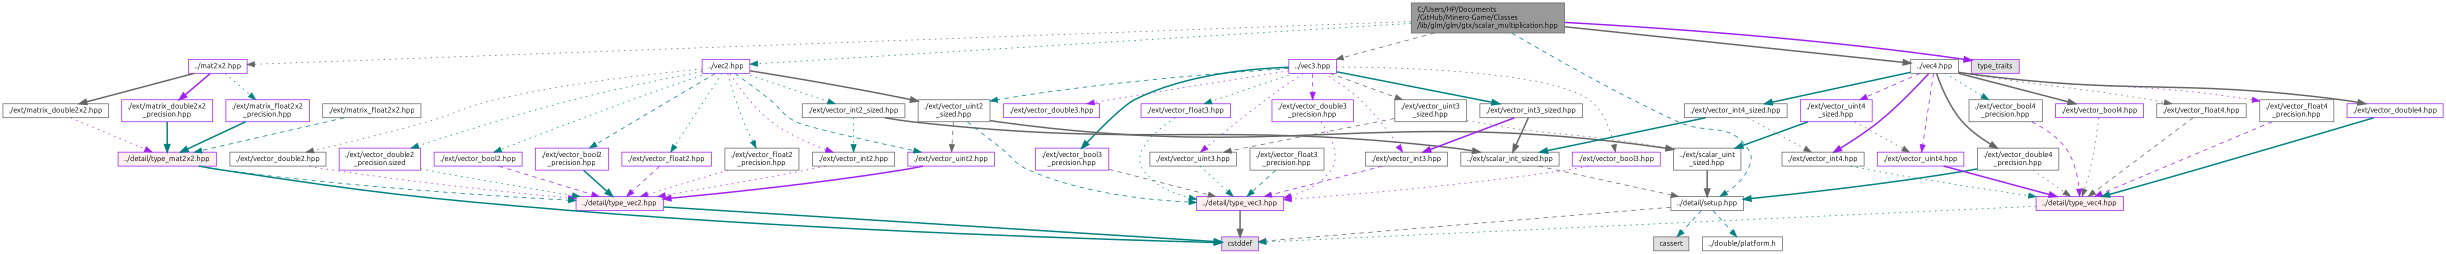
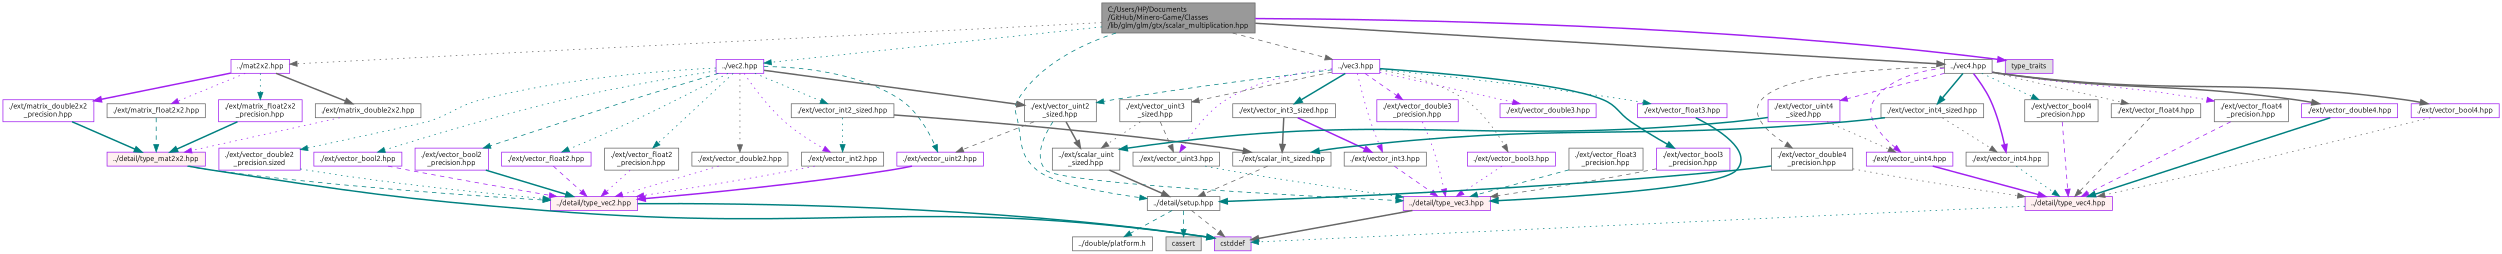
edge "../mat2x2.hpp" -> "./ext/matrix_float2x2.hpp": added
edge "../vec4.hpp" -> "./ext/vector_double4 _precision.hpp": style bold -> dashed
edge "./ext/vector_float3.hpp" -> "../detail/type_vec3.hpp": style dotted -> bold
